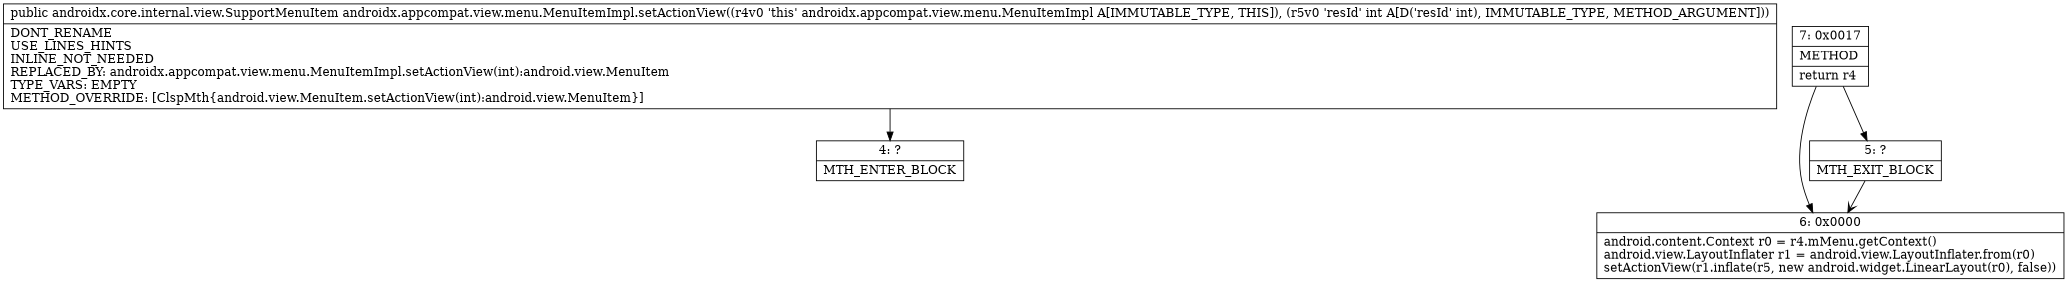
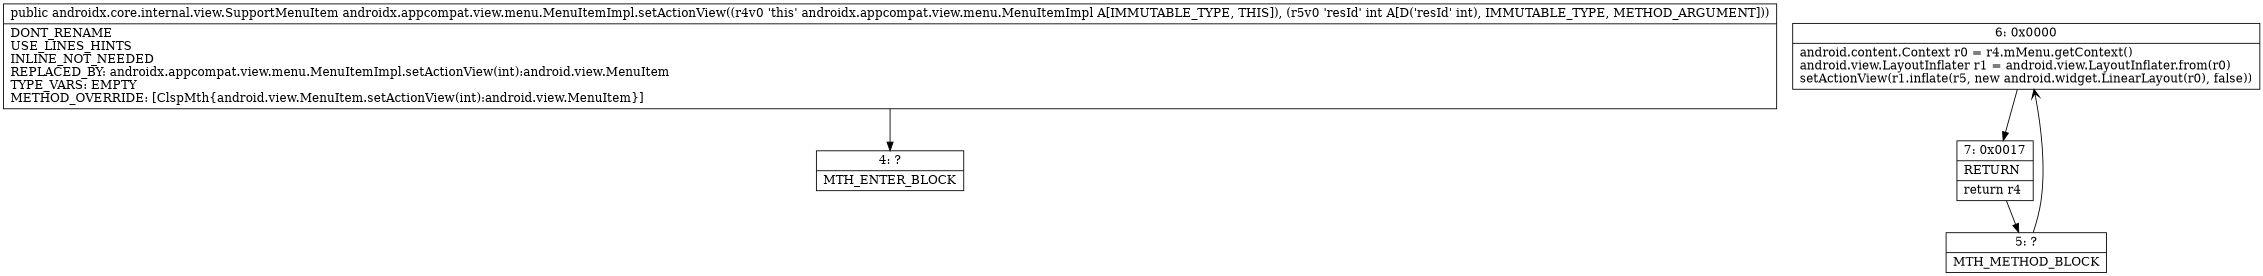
node "7: 0x0017": text "METHOD" -> "RETURN"
edge "7: 0x0017" -> "6: 0x0000": reversed
node "5: ?": text "MTH_EXIT_BLOCK" -> "MTH_METHOD_BLOCK"
